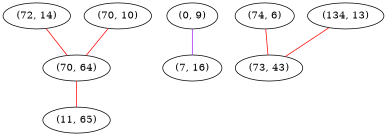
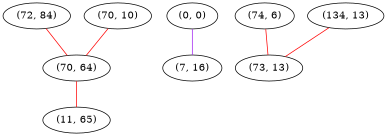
node "(72, 14)": label "(72, 14)" -> "(72, 84)"
node "(0, 9)": label "(0, 9)" -> "(0, 0)"
node "(73, 43)": label "(73, 43)" -> "(73, 13)"
